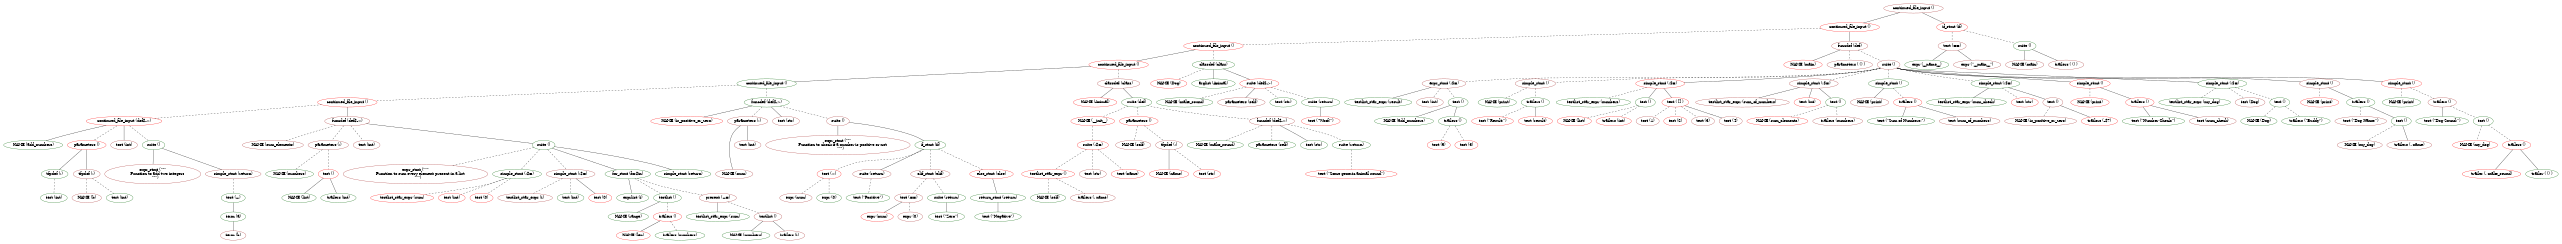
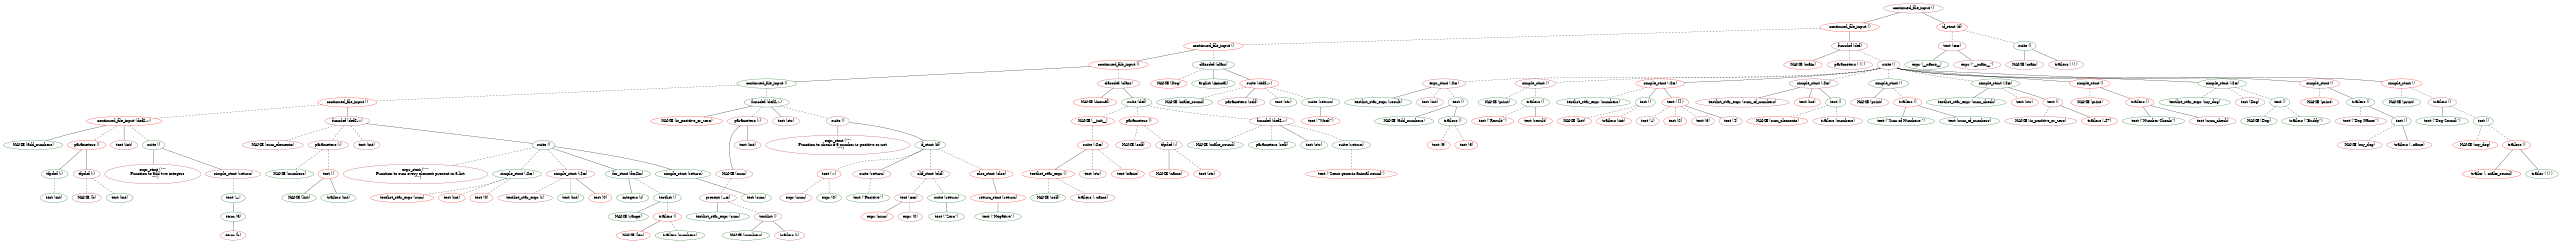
node "test (sum_of_numbers)": color brown -> darkgreen
edge "suite (:$=)" -- "testlist_star_expr ()": style dashed -> solid
edge "for_stmt (for$in)" -- "present (+=)": now "NAME (num)" -- "present (+=)"
node "exprlist (i)": label "exprlist (i)" -> "integers (i)"
node "test (sum)": added
node "return_stmt (return)": color darkgreen -> red
